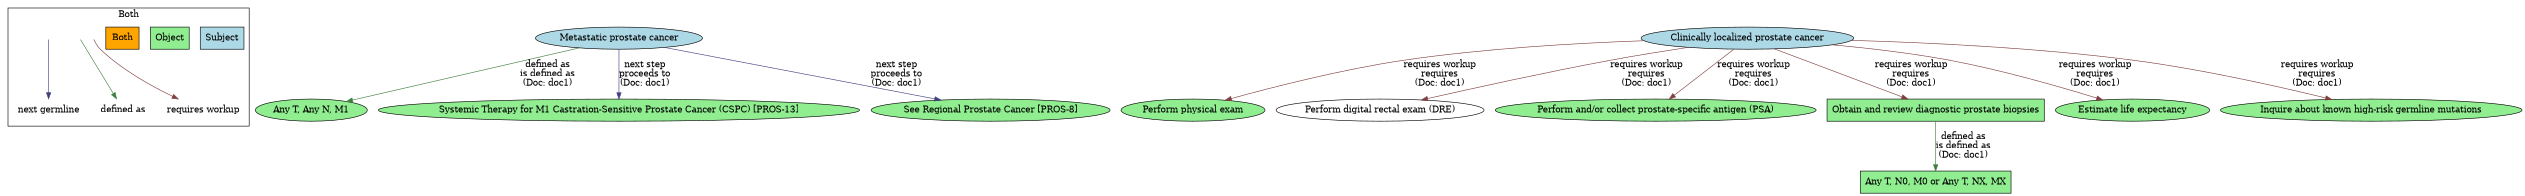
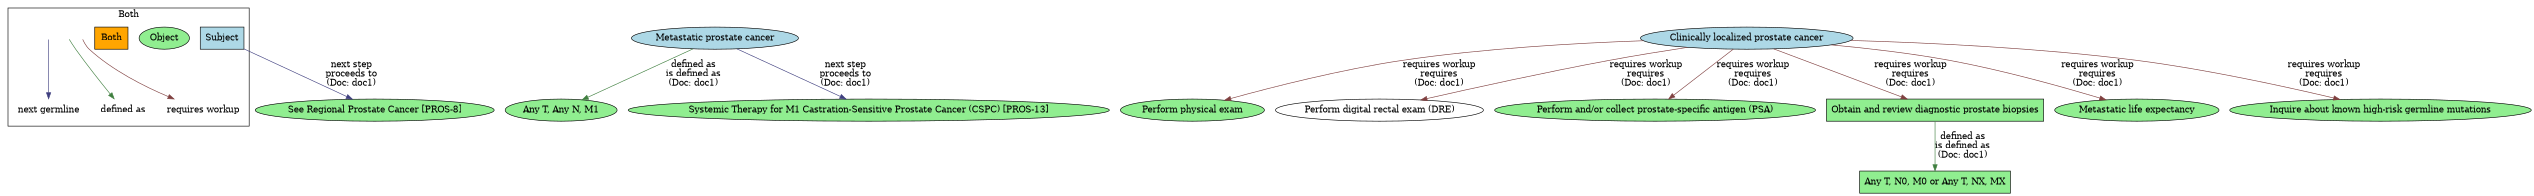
node "Object": shape box -> ellipse
edge "Metastatic prostate cancer" -> "See Regional Prostate Cancer [PROS-8]": now "Subject" -> "See Regional Prostate Cancer [PROS-8]"
node "Estimate life expectancy": label "Estimate life expectancy" -> "Metastatic life expectancy"
